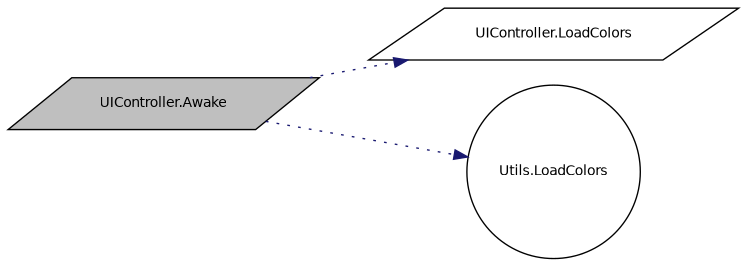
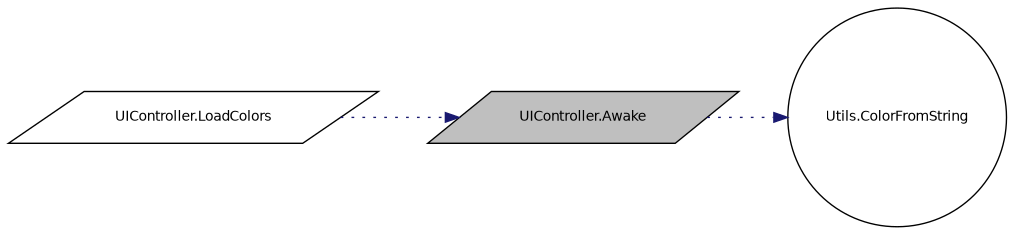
edge "UIController.Awake" -> "UIController.LoadColors": reversed
node "Utils.LoadColors": label "Utils.LoadColors" -> "Utils.ColorFromString"
